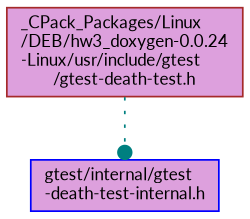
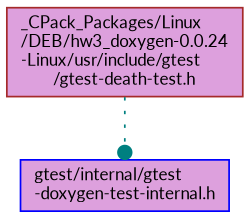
node "gtest/internal/gtest -death-test-internal.h": label "gtest/internal/gtest -death-test-internal.h" -> "gtest/internal/gtest -doxygen-test-internal.h"
